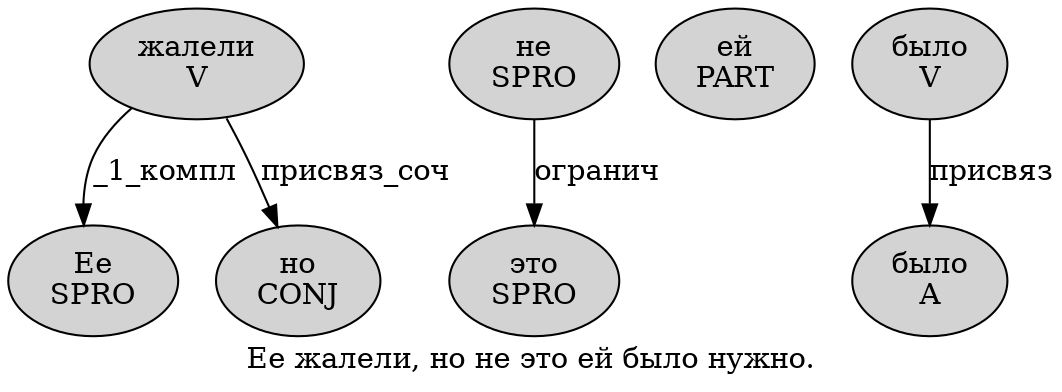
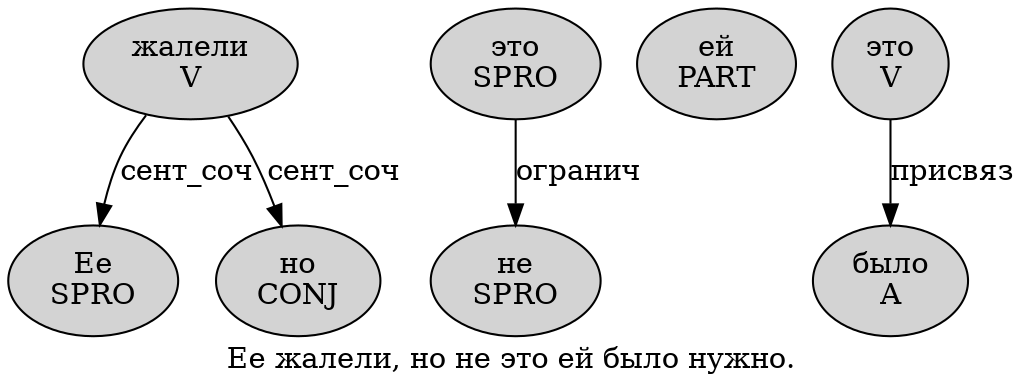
node "было V": label "было V" -> "это V"
edge "не SPRO" -> "это SPRO": reversed
edge "жалели V" -> "Ее SPRO": label "_1_компл" -> "сент_соч"
edge "жалели V" -> "но CONJ": label "присвяз_соч" -> "сент_соч"
